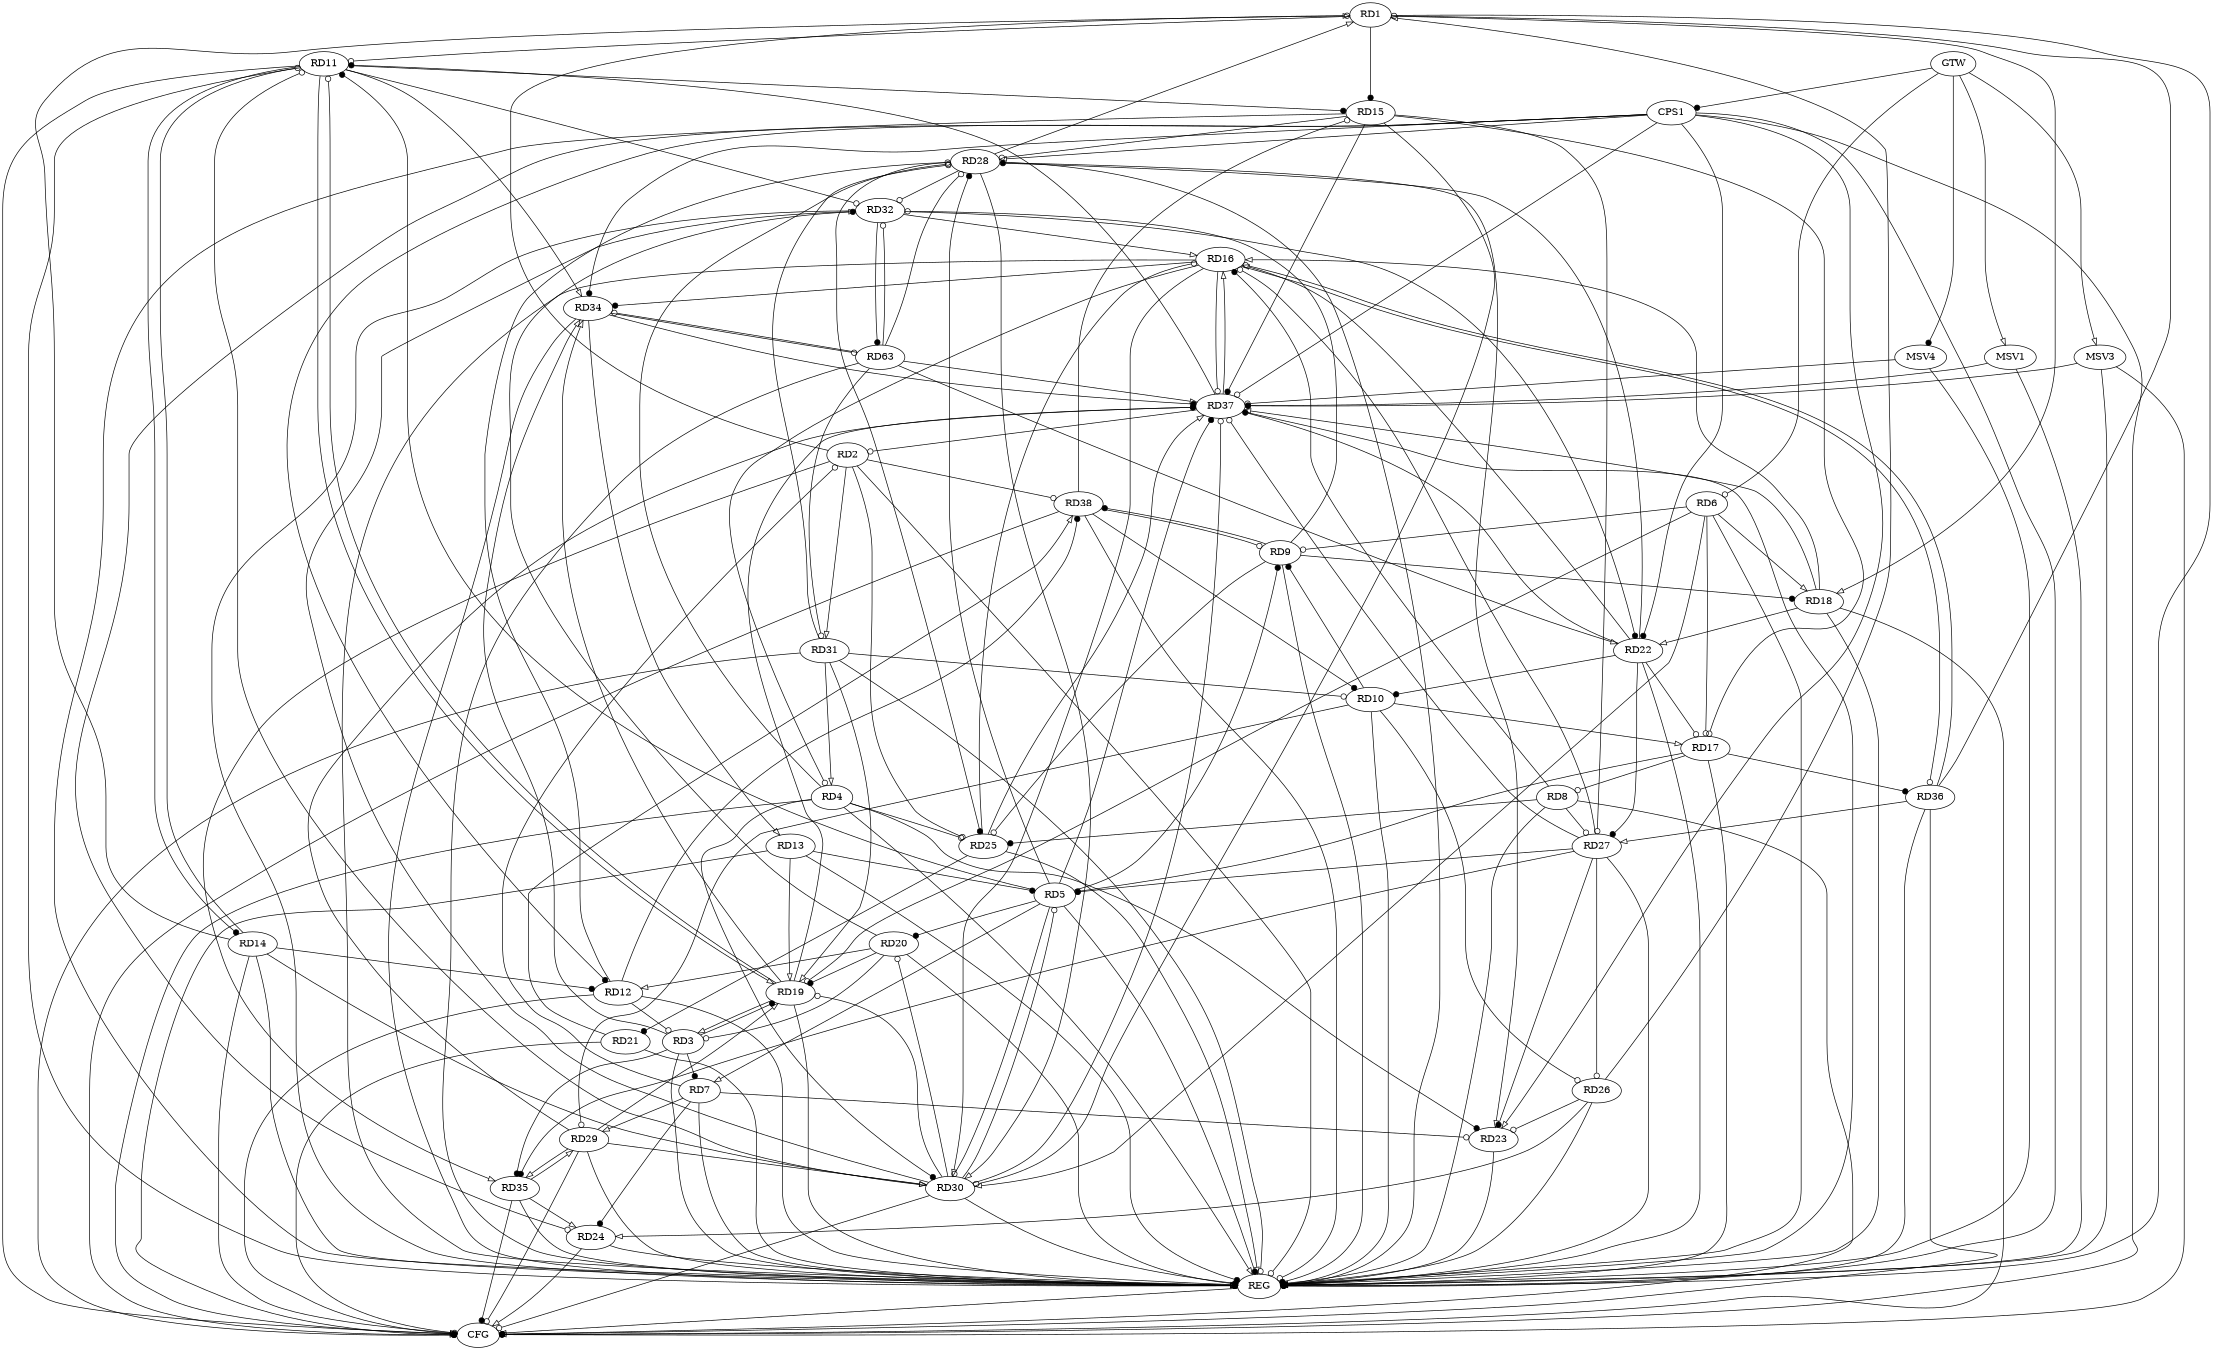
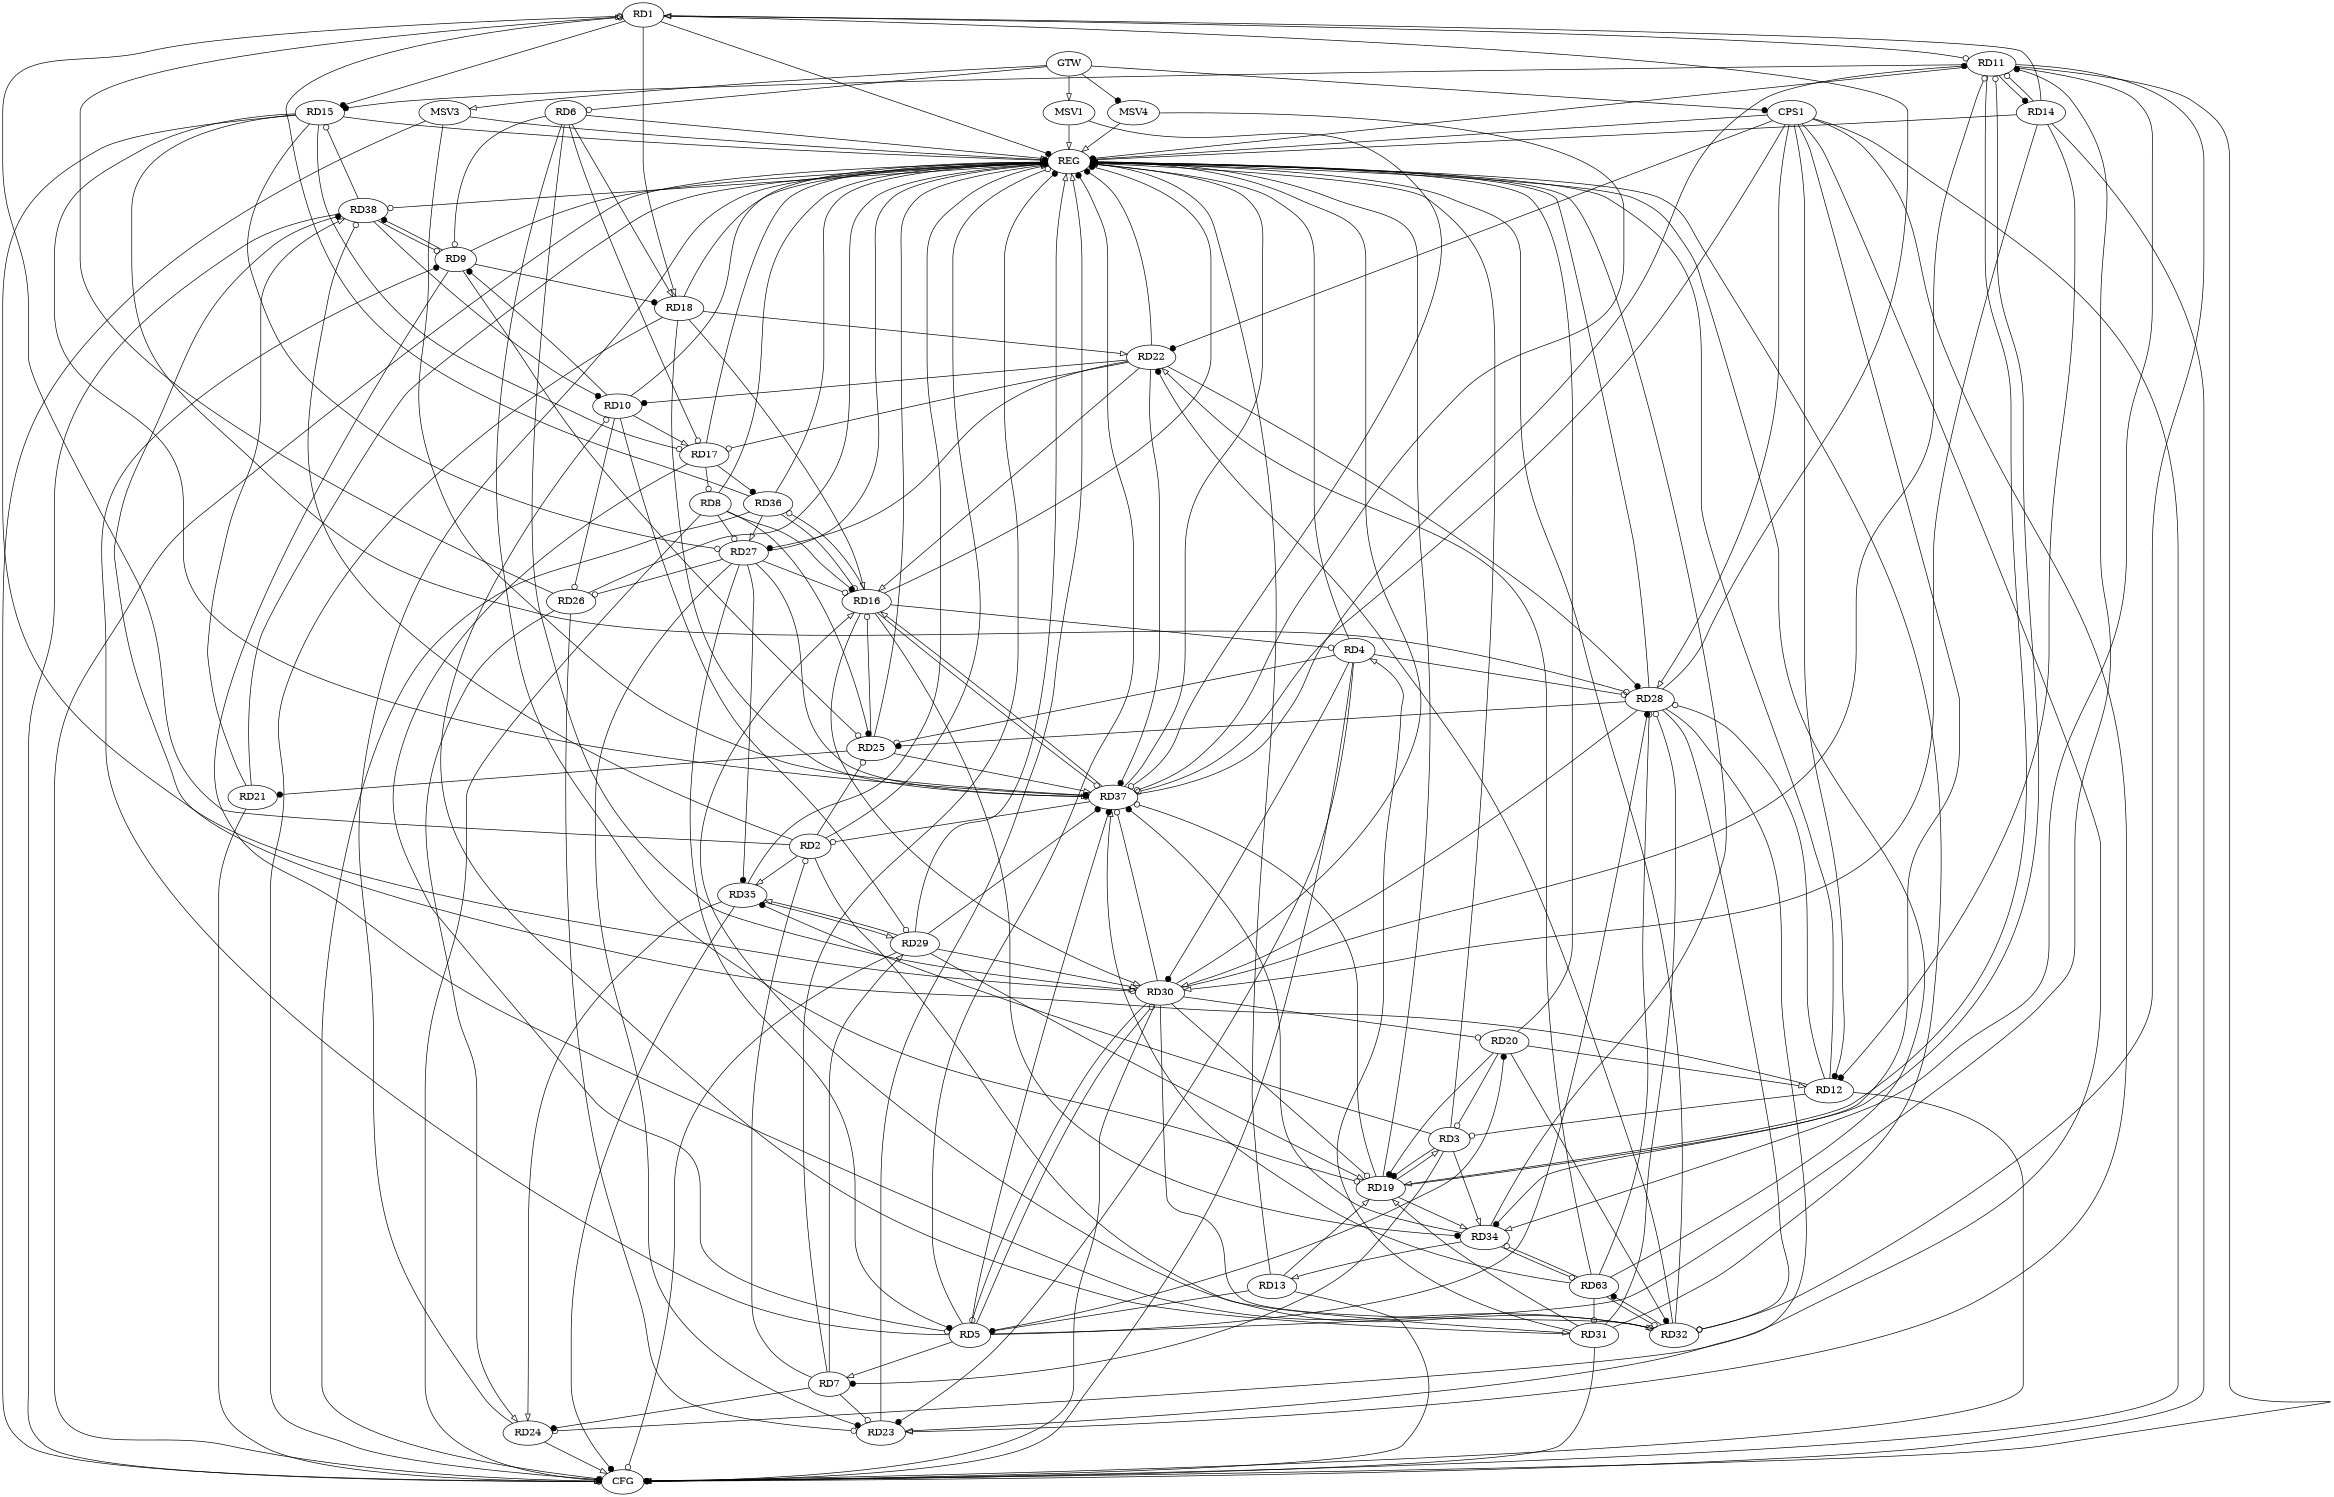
edge "RD38" -> "REG": reversed
